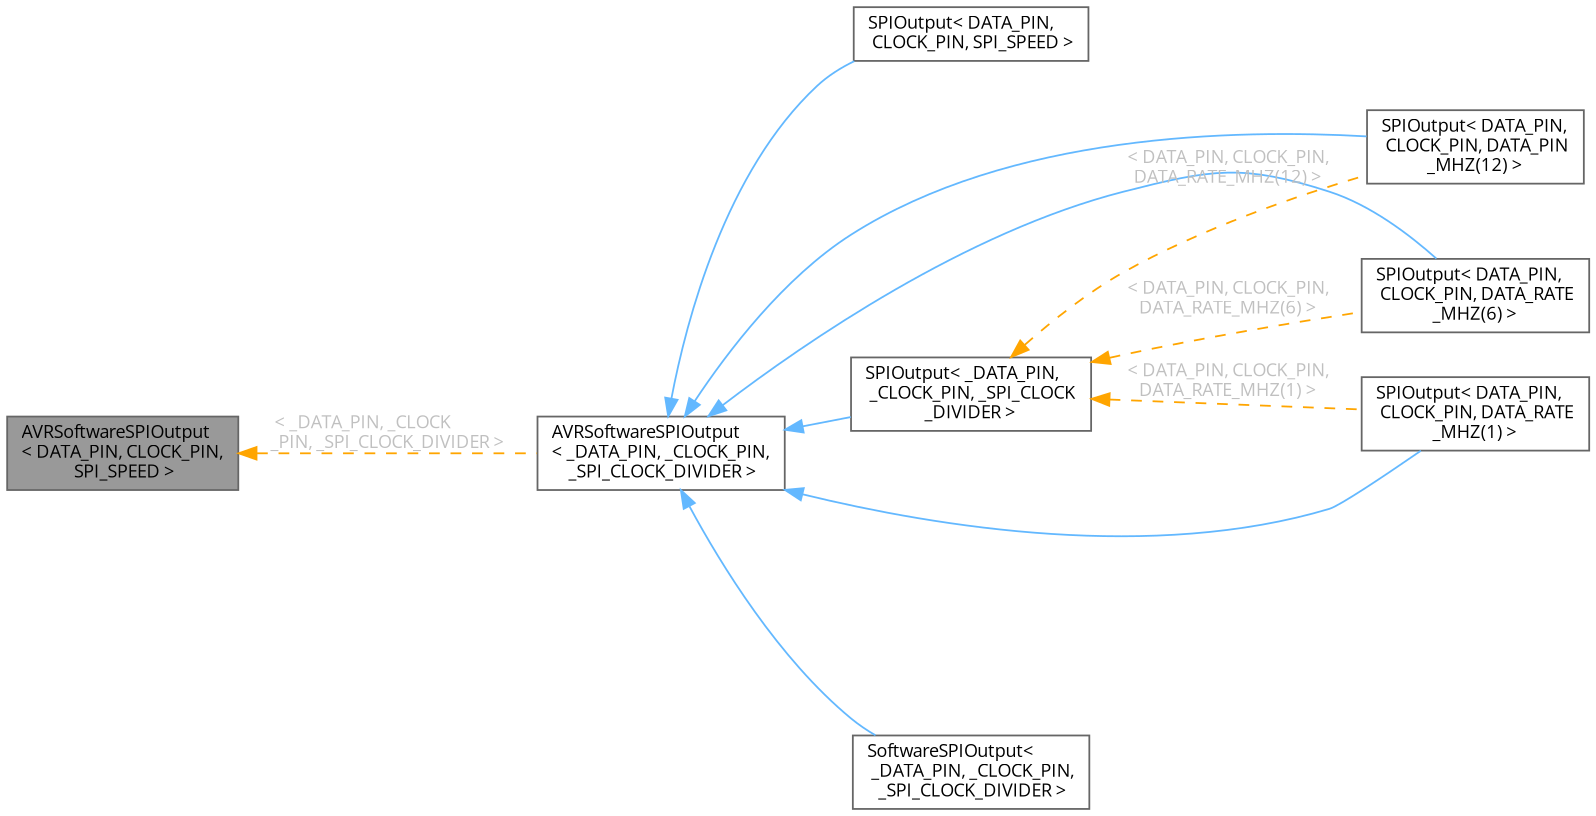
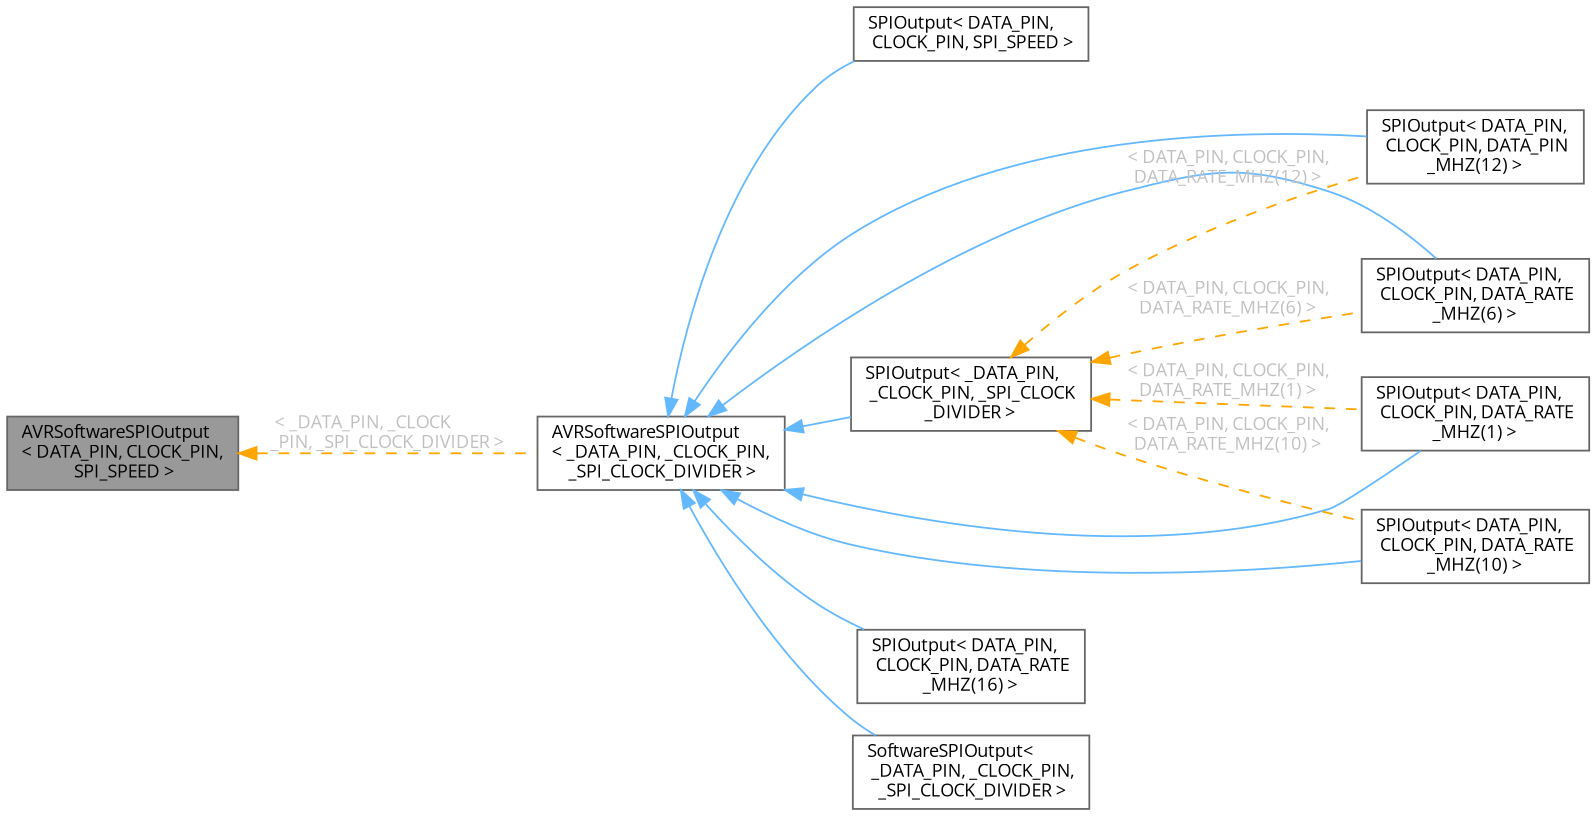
node "SPIOutput< DATA_PIN, CLOCK_PIN, DATA_RATE _MHZ(10) >": added
node "SPIOutput< DATA_PIN, CLOCK_PIN, DATA_RATE _MHZ(16) >": added
